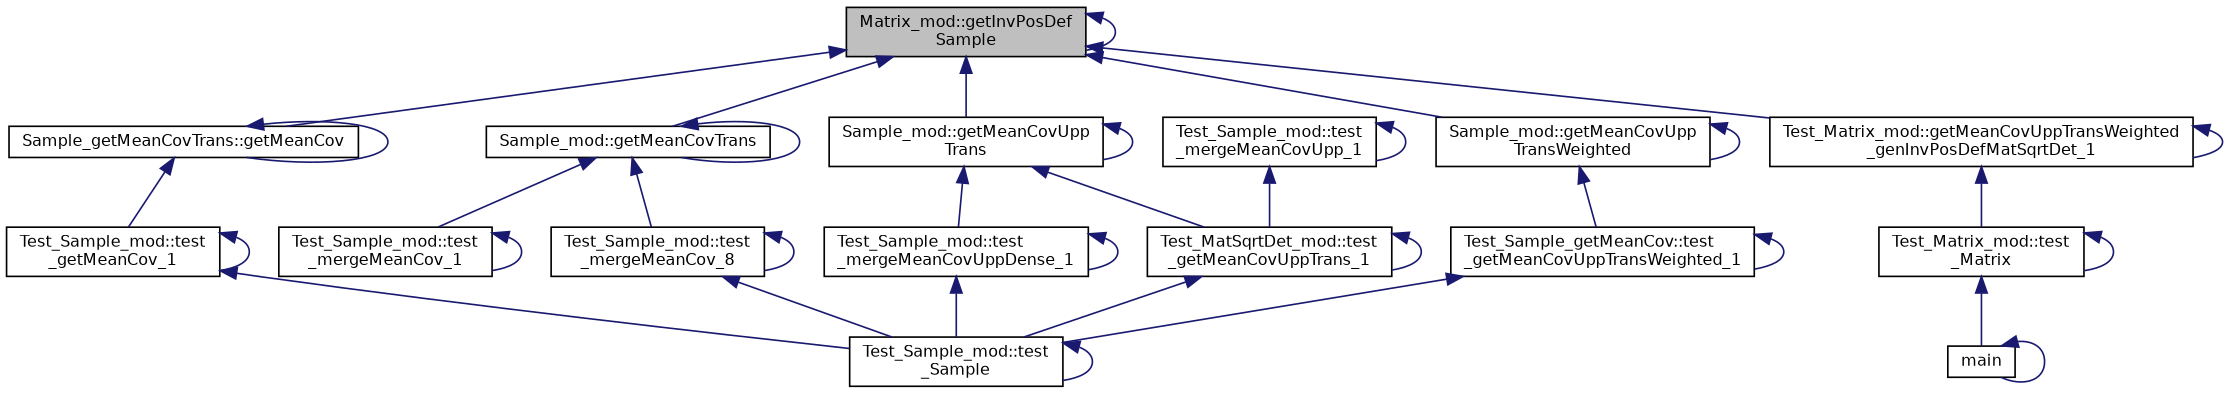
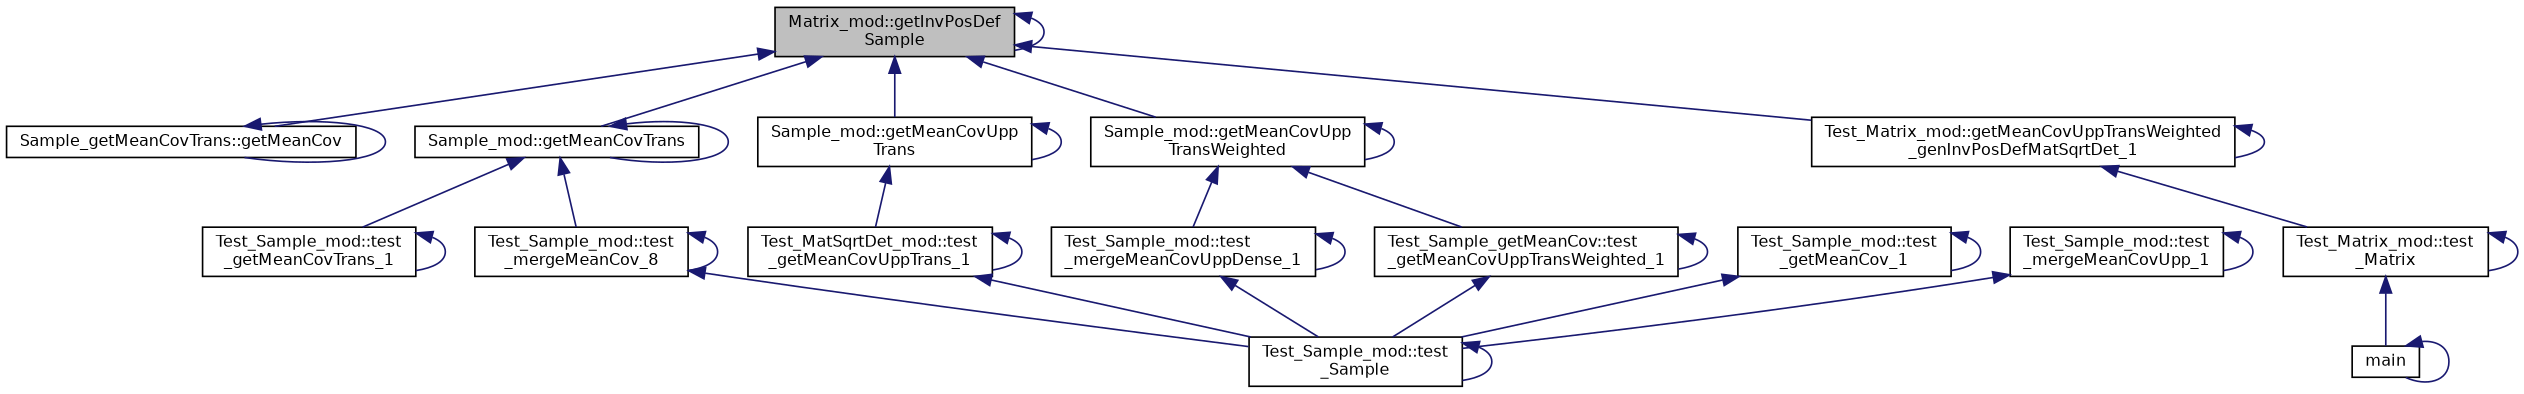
edge "Test_Sample_mod::test _getMeanCov_1" -> "Sample_getMeanCovTrans::getMeanCov": removed
edge "Test_Sample_mod::test _mergeMeanCovUppDense_1" -> "Sample_mod::getMeanCovUpp Trans": now "Test_Sample_mod::test _mergeMeanCovUppDense_1" -> "Sample_mod::getMeanCovUpp TransWeighted"
edge "Test_MatSqrtDet_mod::test _getMeanCovUppTrans_1" -> "Test_Sample_mod::test _mergeMeanCovUpp_1": now "Test_Sample_mod::test _Sample" -> "Test_Sample_mod::test _mergeMeanCovUpp_1"
node "Test_Sample_mod::test _mergeMeanCov_1": label "Test_Sample_mod::test _mergeMeanCov_1" -> "Test_Sample_mod::test _getMeanCovTrans_1"
